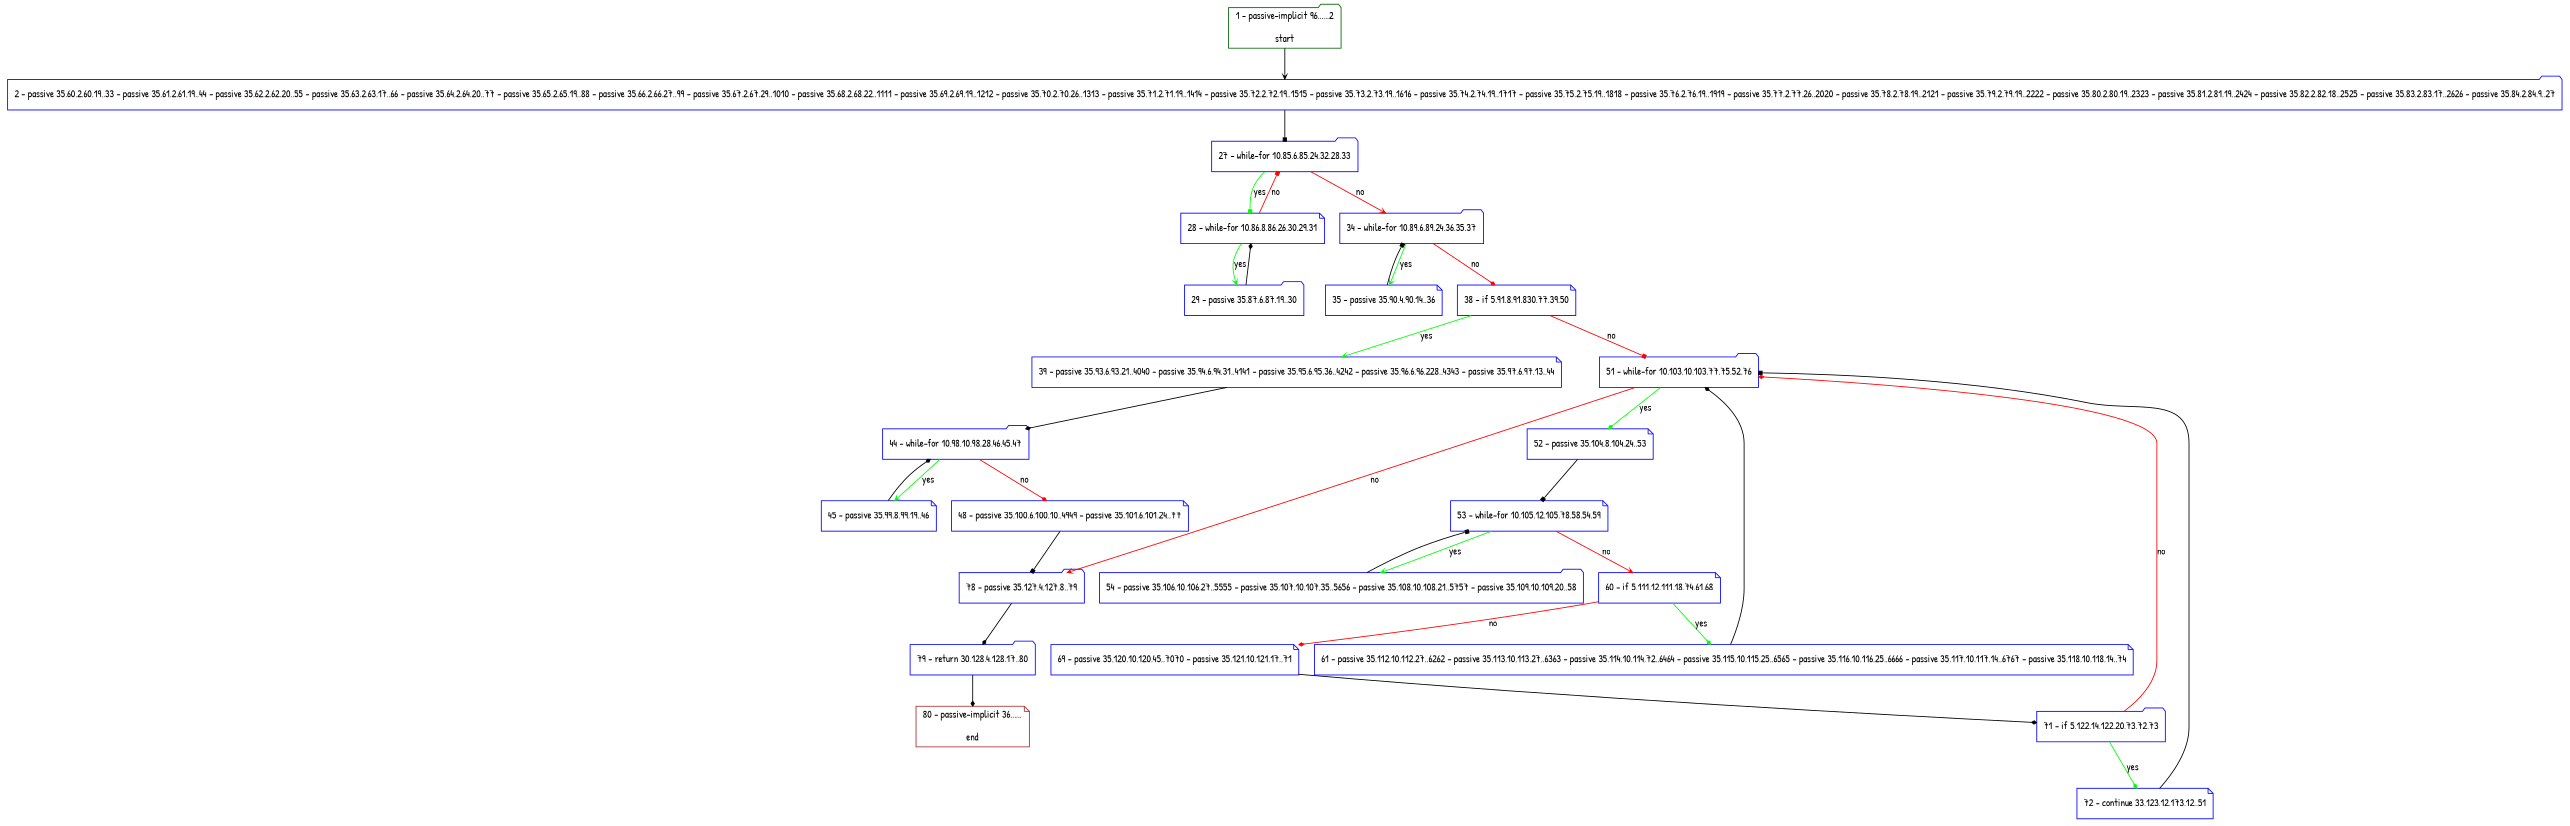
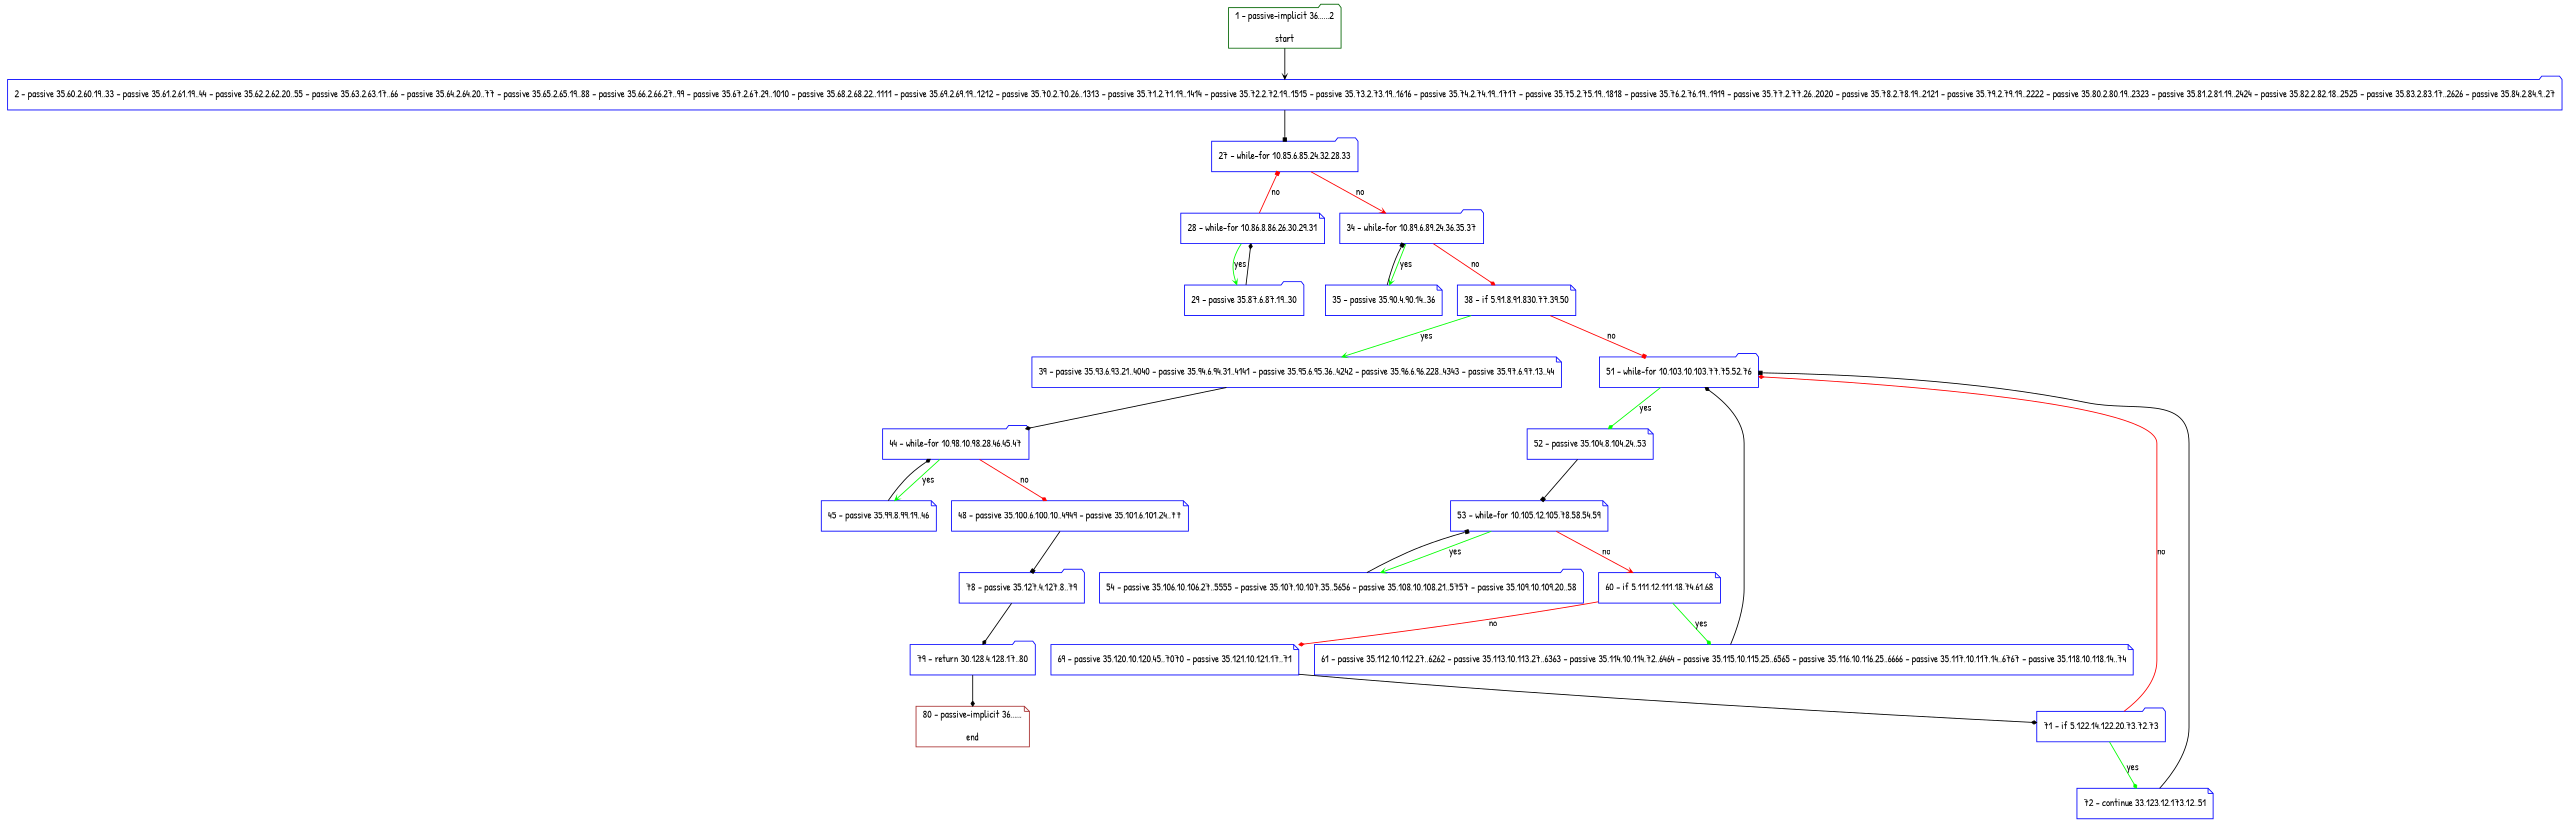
node "1 - passive-implicit 96,,,,,,2 start": label "1 - passive-implicit 96,,,,,,2 start" -> "1 - passive-implicit 36,,,,,,2 start"
edge "27 - while-for 10,85,6,85,24,32,28,33" -> "28 - while-for 10,86,8,86,26,30,29,31": removed, label "yes"
edge "51 - while-for 10,103,10,103,77,75,52,76" -> "78 - passive 35,127,4,127,8,,79": removed, label "no"
